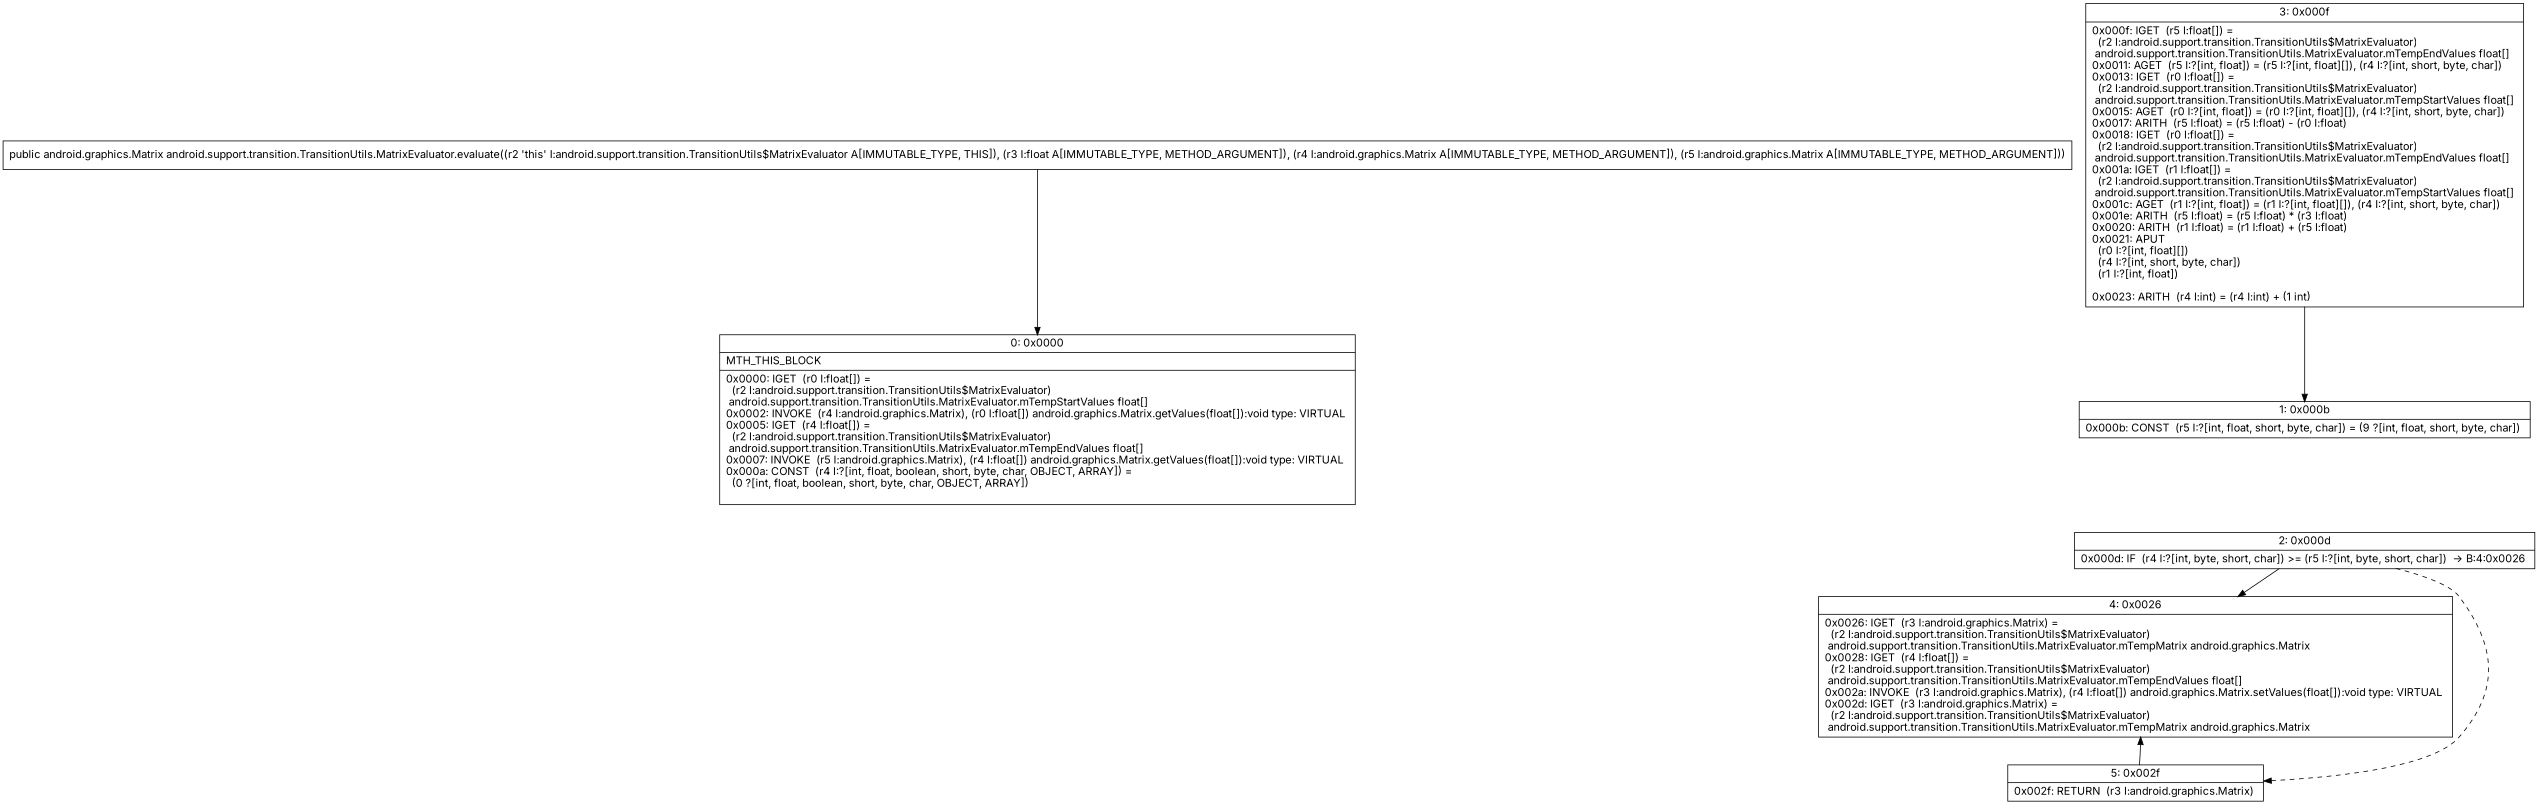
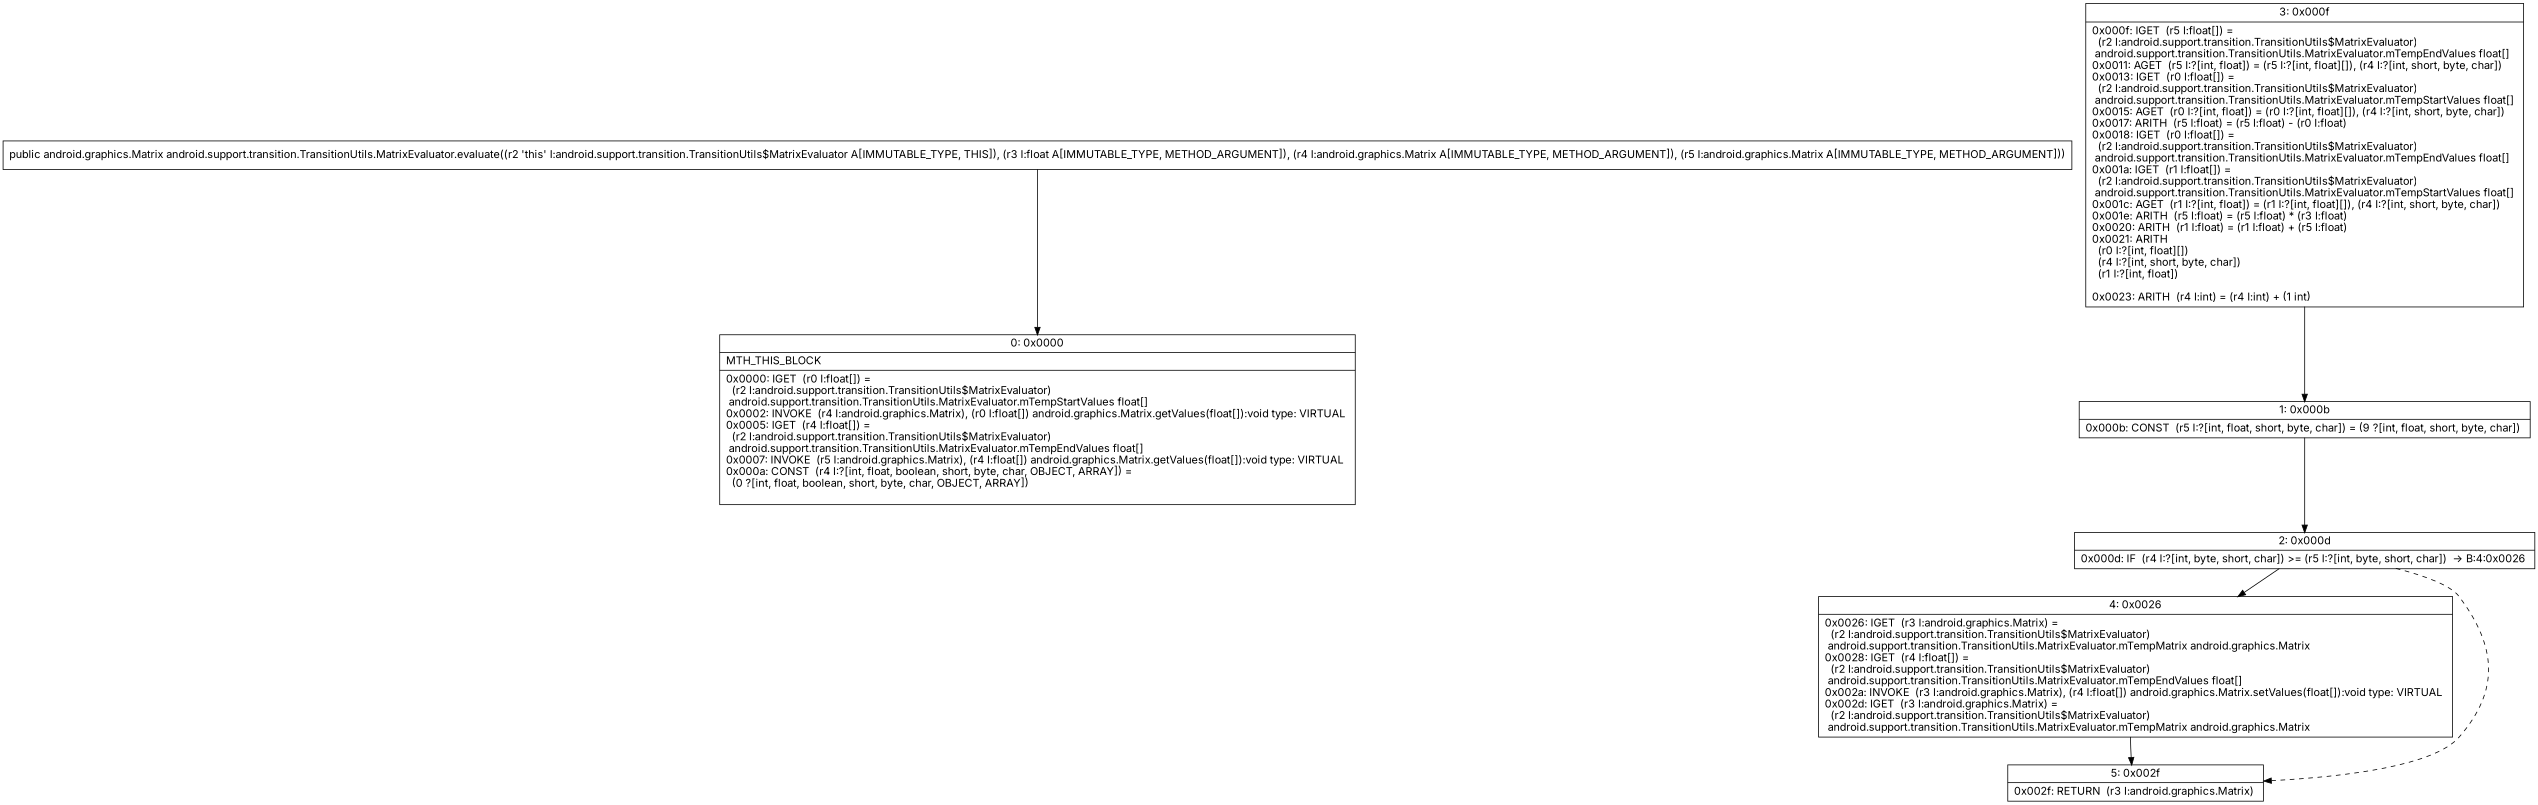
node "3: 0x000f": text "0x0021: APUT" -> "0x0021: ARITH"
edge "1: 0x000b" -> "2: 0x000d": added
edge "5: 0x002f" -> "4: 0x0026": reversed
